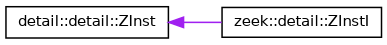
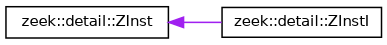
node "detail::detail::ZInst": label "detail::detail::ZInst" -> "zeek::detail::ZInst"
